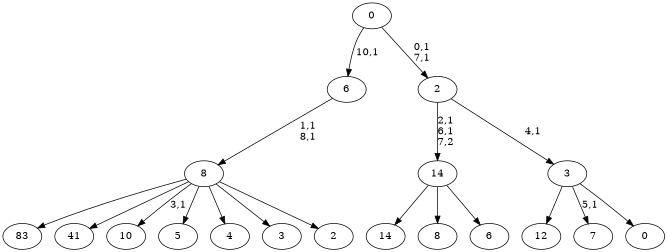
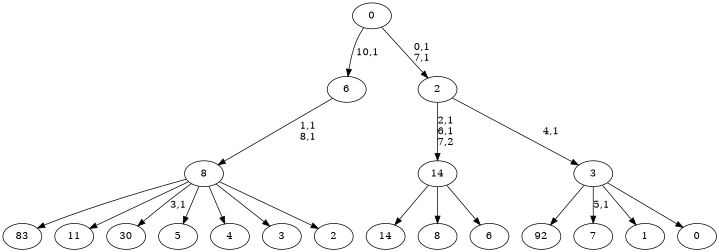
node "41": label "41" -> "11"
node "10": label "10" -> "30"
node "12": label "12" -> "92"
node "1": added
